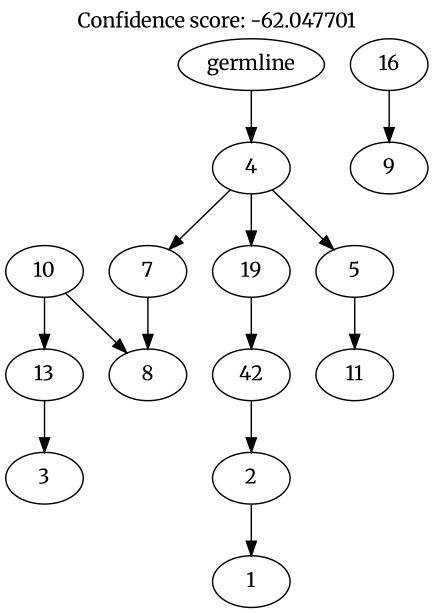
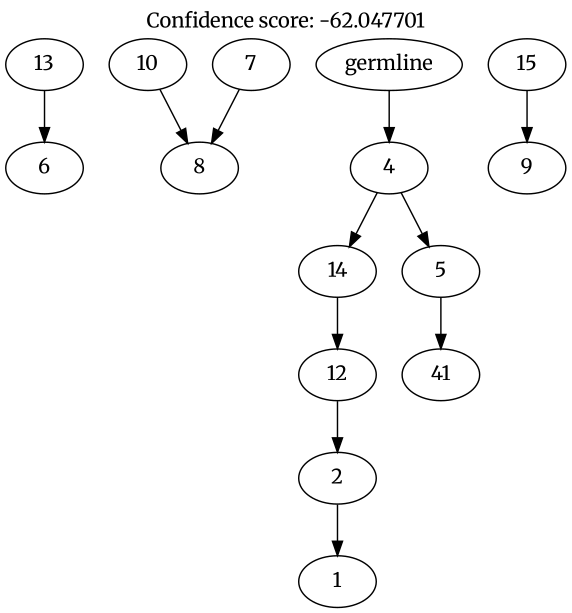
node "16": label "16" -> "15"
edge "4" -> "7": removed
node "19": label "19" -> "14"
edge "10" -> "13": removed
node "42": label "42" -> "12"
node "11": label "11" -> "41"
node "3": label "3" -> "6"
